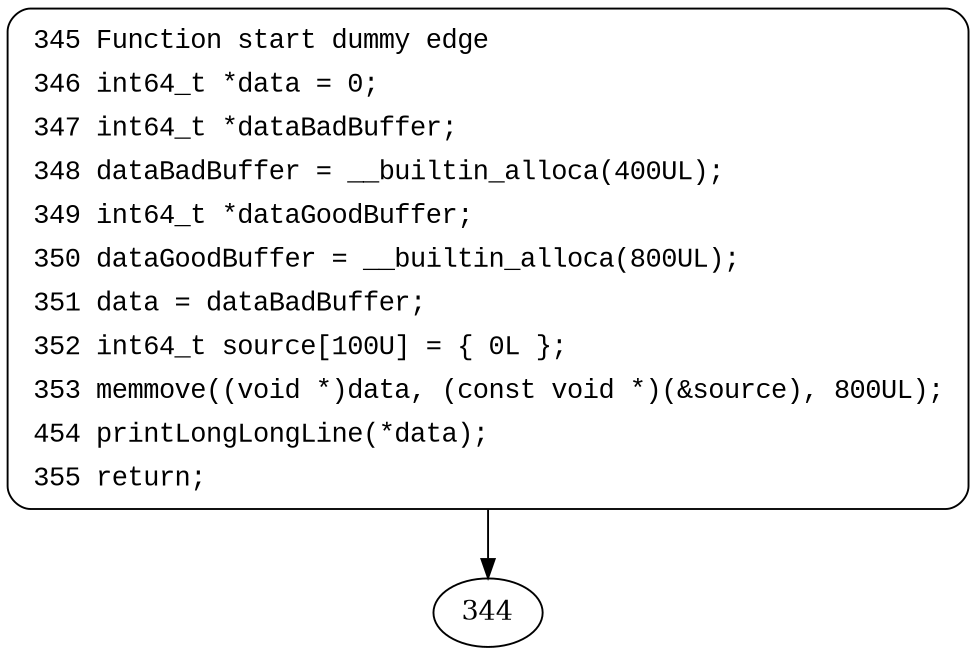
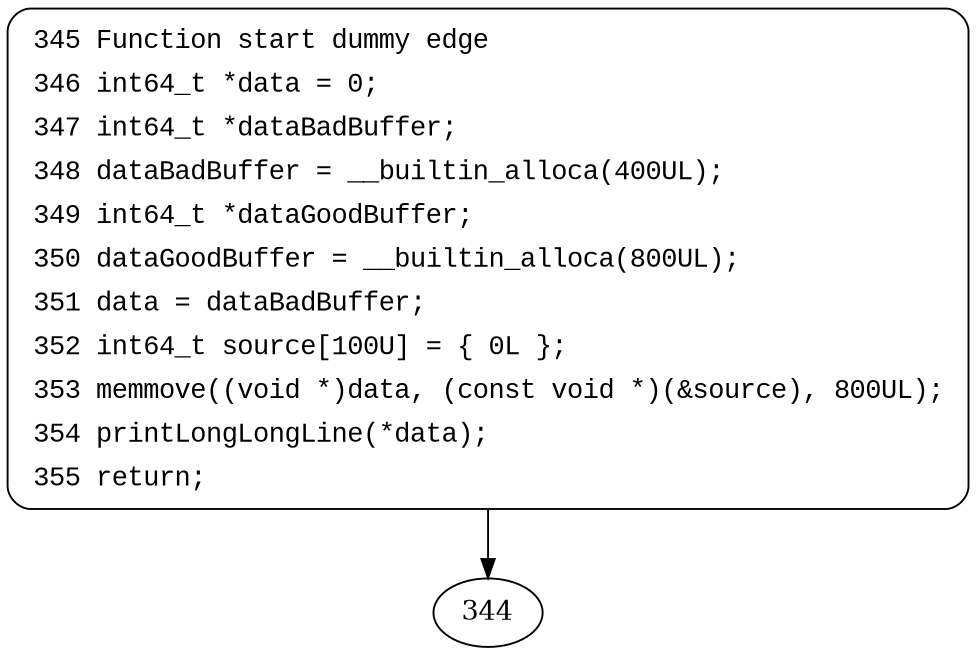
node "345": text "454" -> "354"
